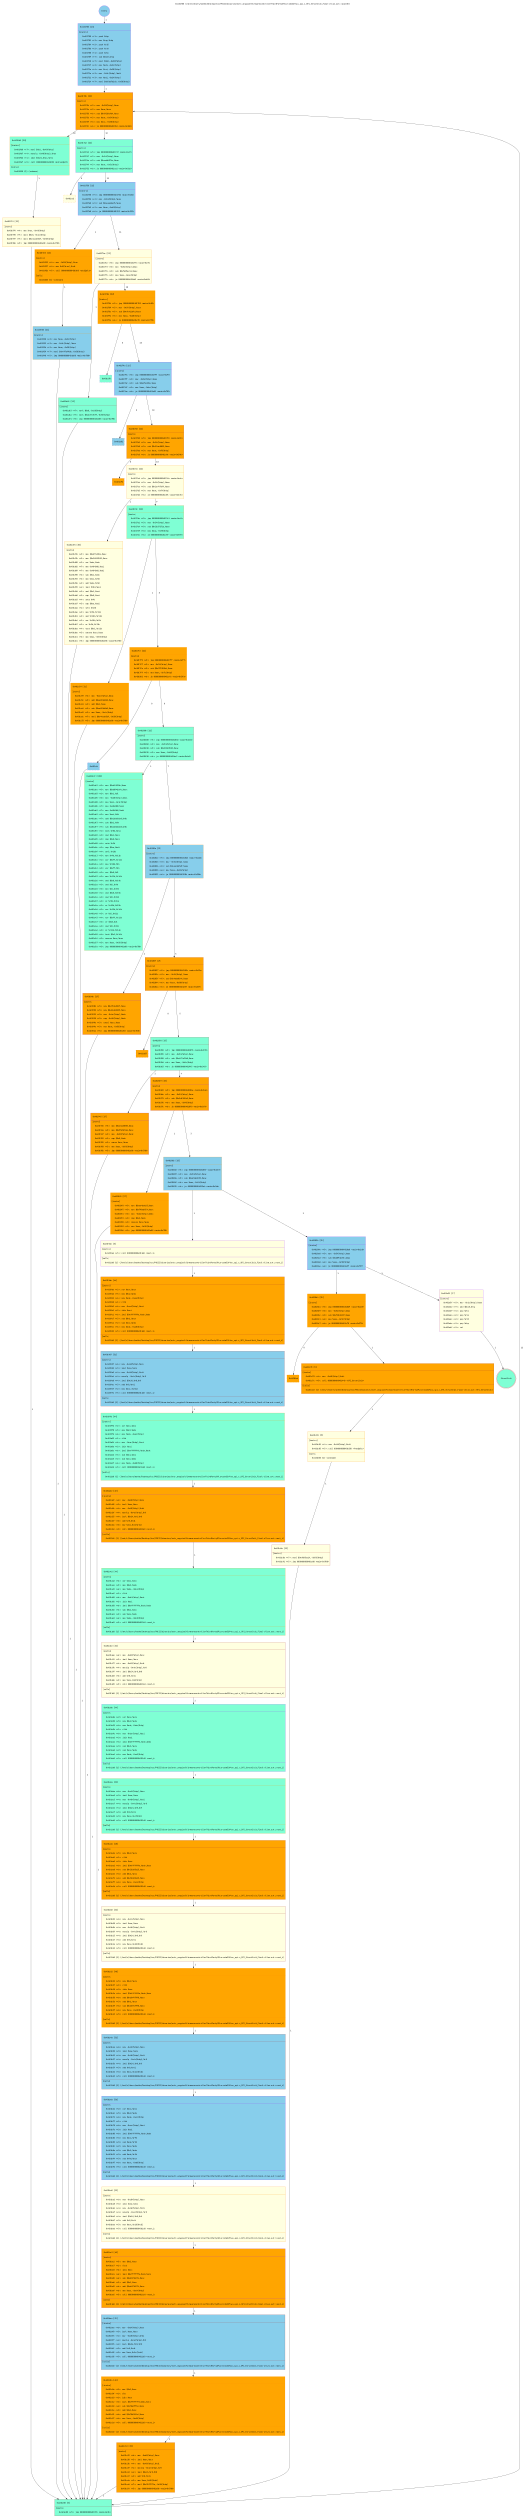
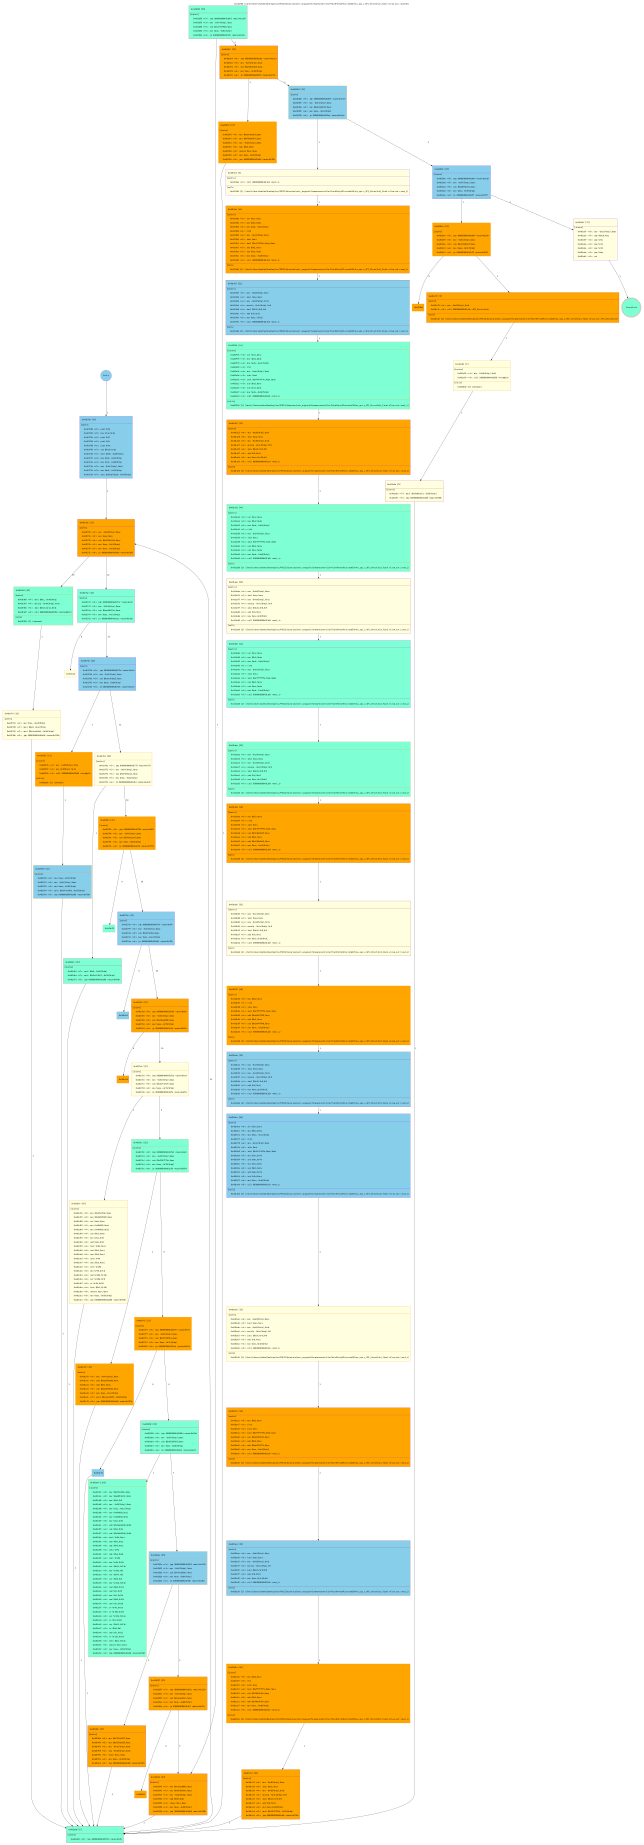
edge "0x401837 [25]" -> "0x401850 [25]": now "0x401837 [25]" -> "0x401945 [27]"
